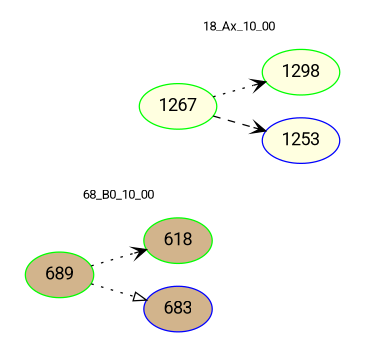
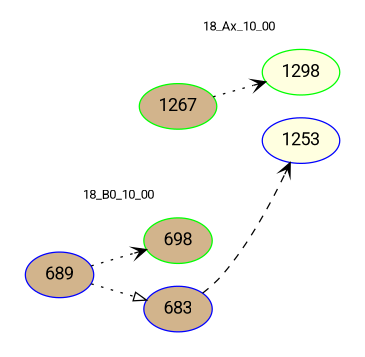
node "1267": fillcolor lightyellow -> tan
edge "1267" -> "1253": now "683" -> "1253"
cluster "68_B0_10_00": label "68_B0_10_00" -> "18_B0_10_00"
node "618": label "618" -> "698"
node "689": color green -> blue
